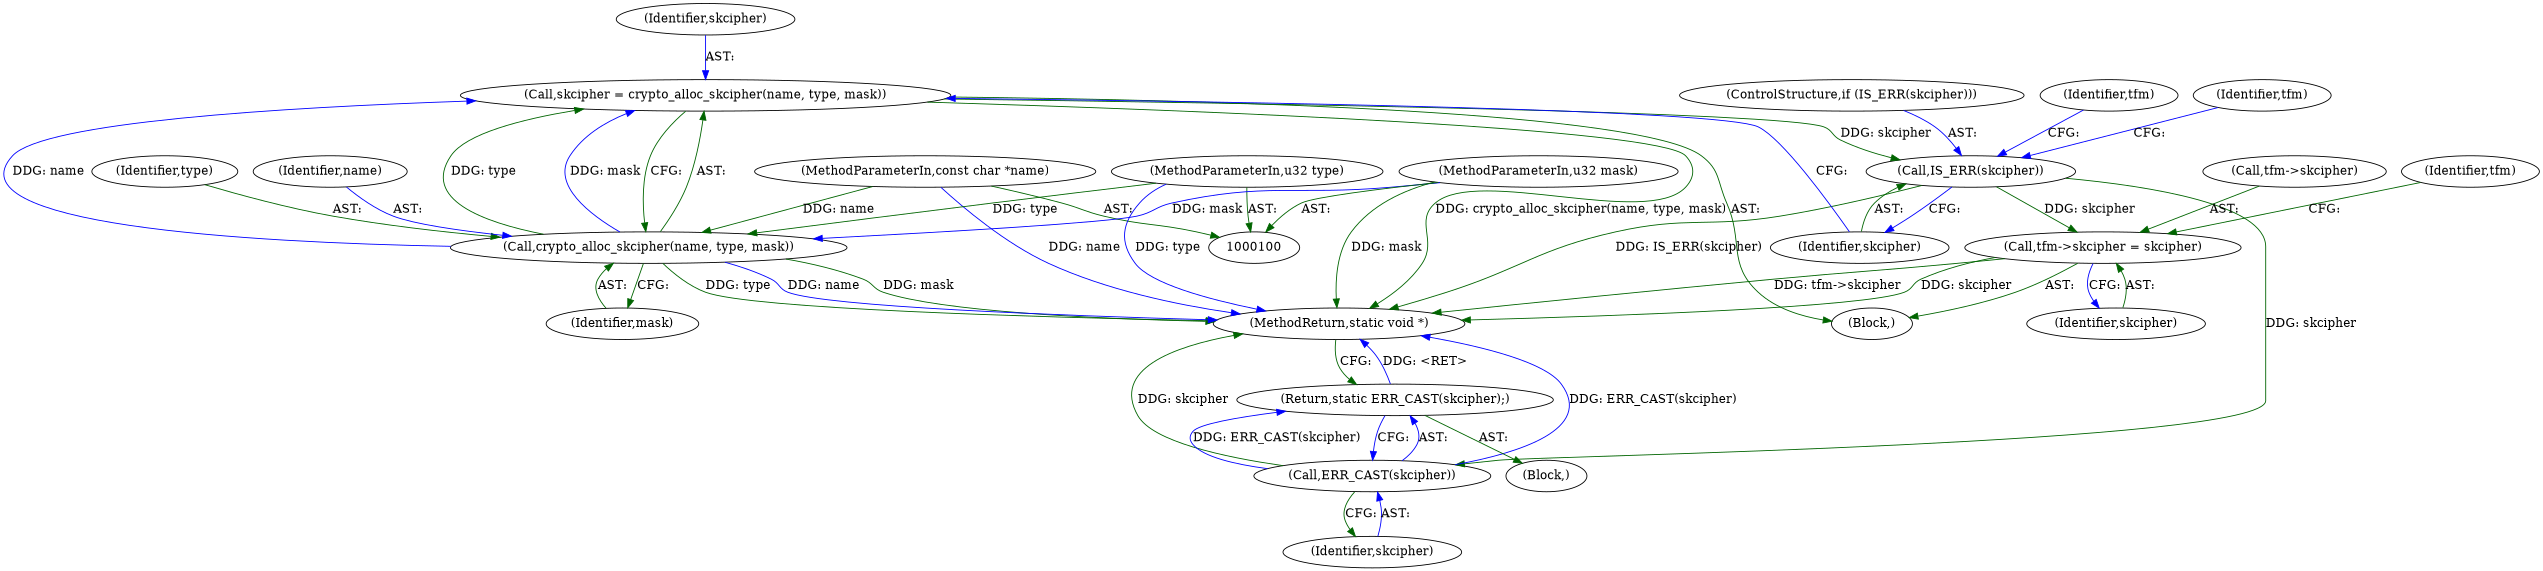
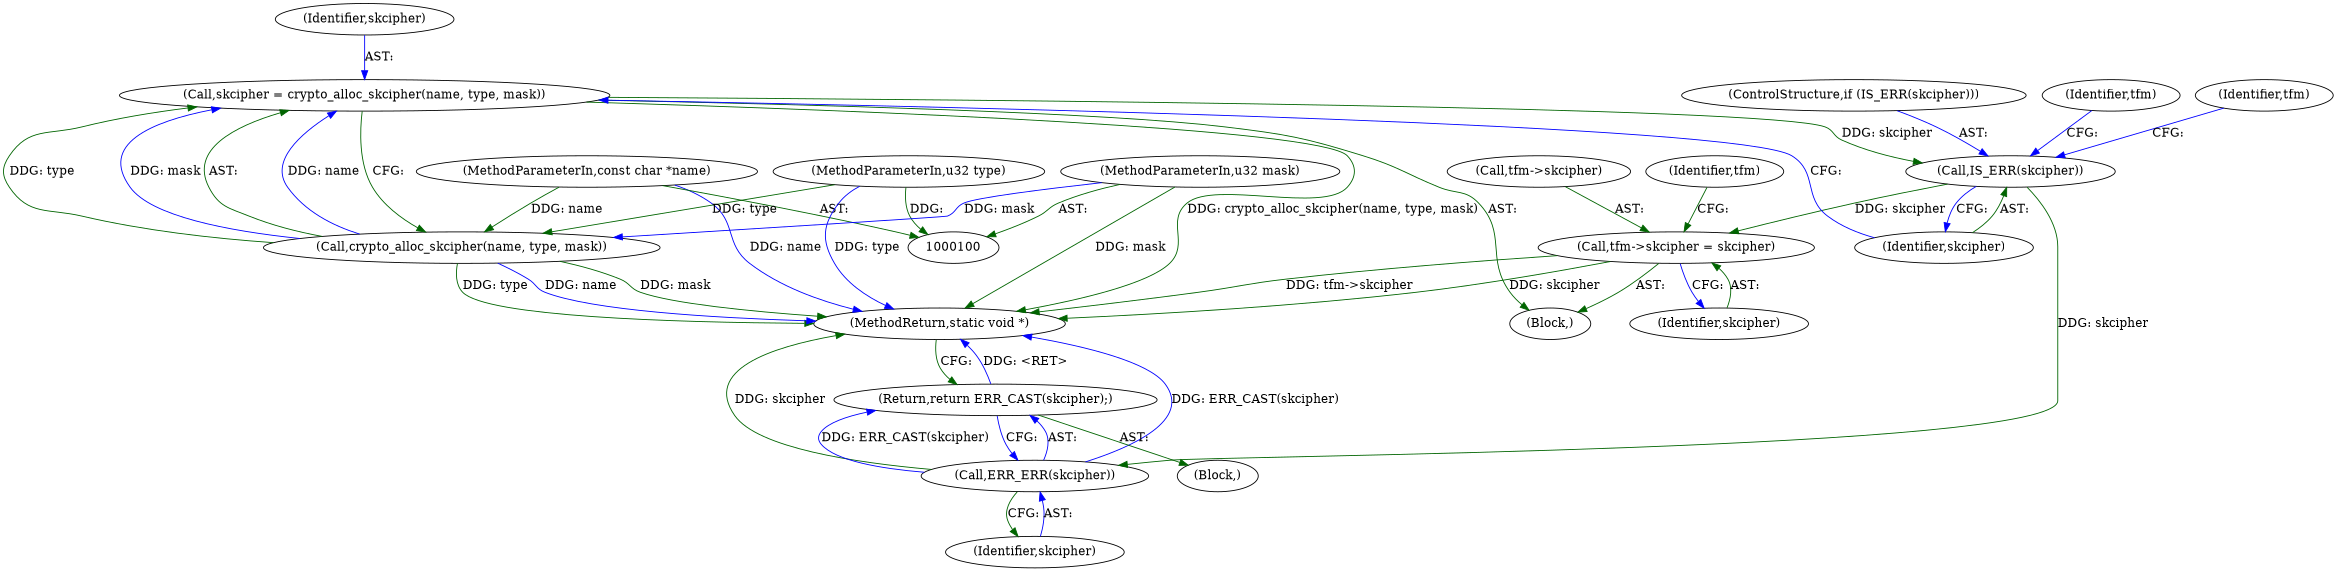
node "(Identifier,type)": removed
node "(Identifier,name)": removed
edge "(MethodParameterIn,u32 type)" -> "1000100": label "AST: " -> "DDG: "
edge "(Call,IS_ERR(skcipher))" -> "(MethodReturn,static void *)": removed, label "DDG: IS_ERR(skcipher)"
node "(Identifier,mask)": removed
node "(Return,static ERR_CAST(skcipher);)": label "(Return,static ERR_CAST(skcipher);)" -> "(Return,return ERR_CAST(skcipher);)"
node "(Call,ERR_CAST(skcipher))": label "(Call,ERR_CAST(skcipher))" -> "(Call,ERR_ERR(skcipher))"
